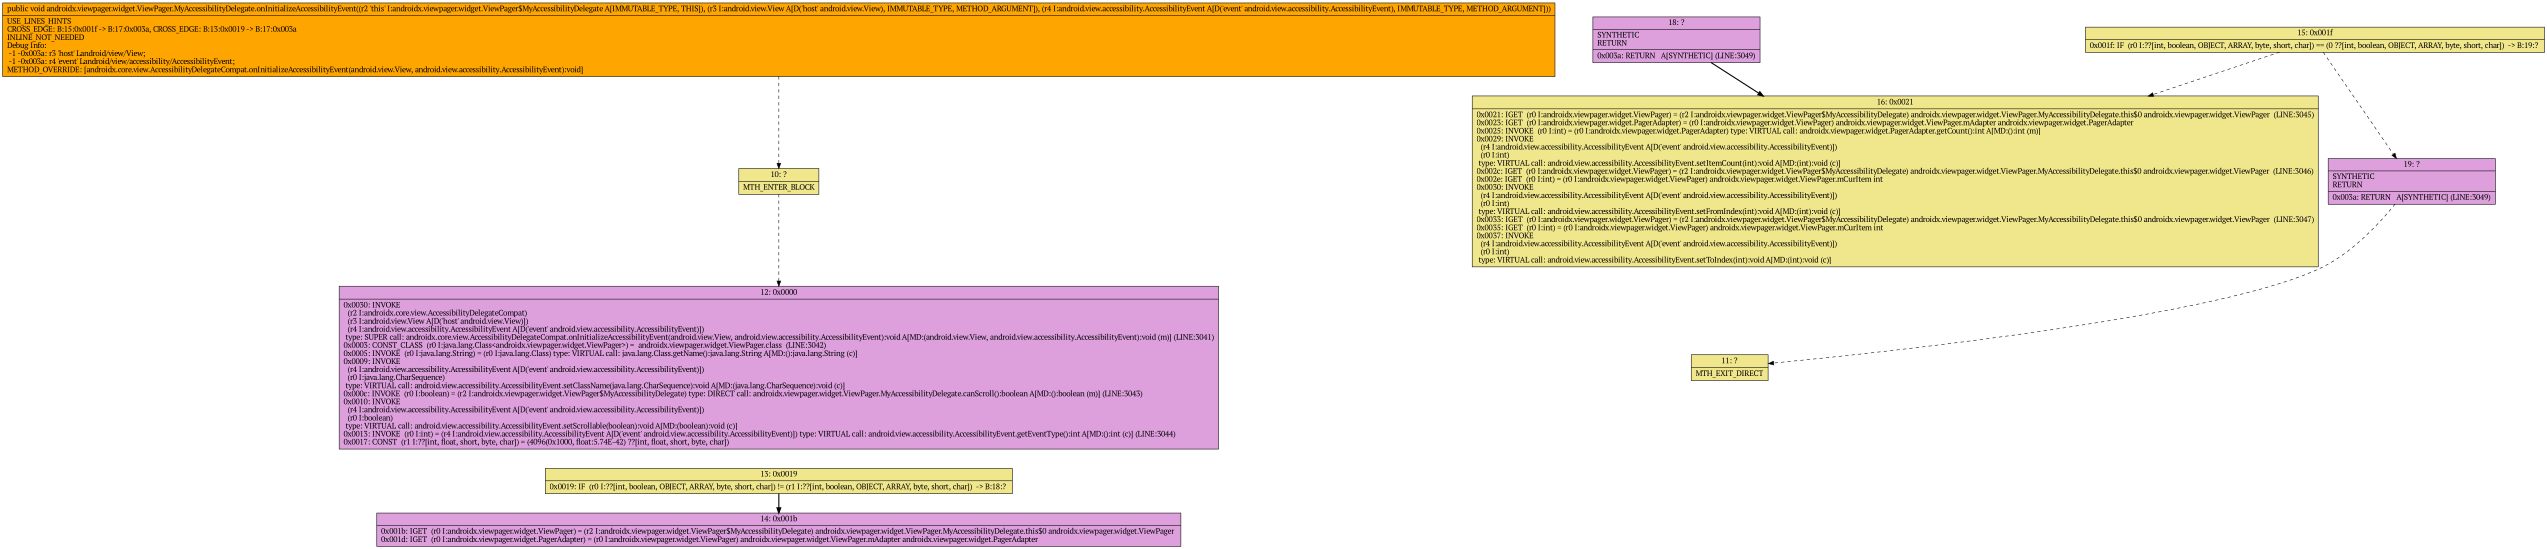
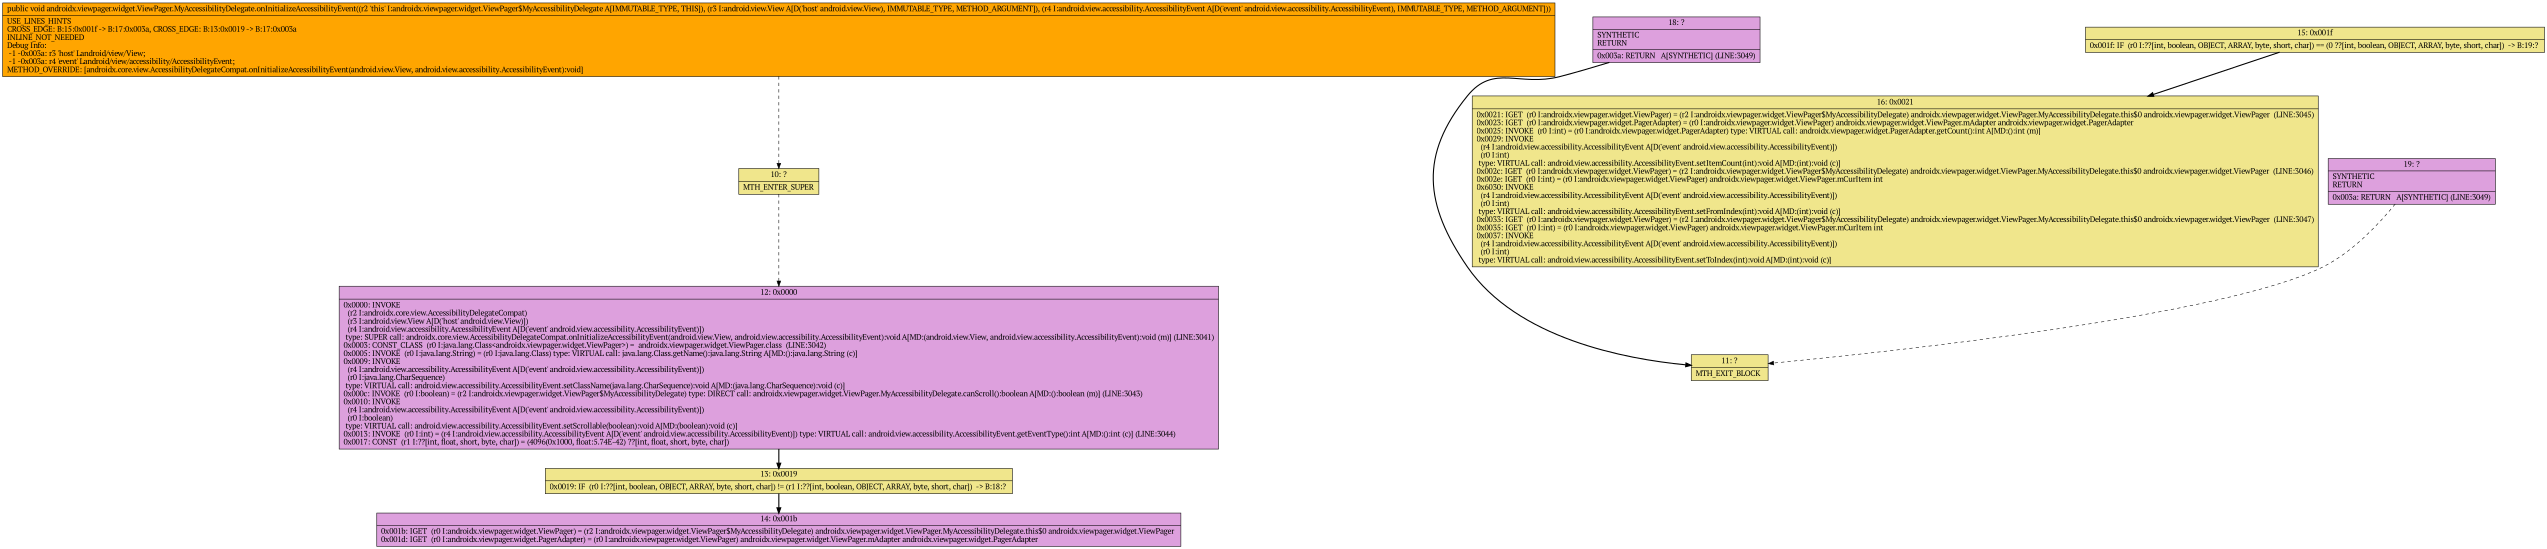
edge "15: 0x001f" -> "16: 0x0021": style dashed -> bold
edge "18: ?" -> "16: 0x0021": now "18: ?" -> "11: ?"
edge "15: 0x001f" -> "19: ?": removed
node "10: ?": text "MTH_ENTER_BLOCK" -> "MTH_ENTER_SUPER"
node "16: 0x0021": text "0x0030: INVOKE" -> "0x6030: INVOKE"
node "12: 0x0000": text "0x0030: INVOKE" -> "0x0000: INVOKE"
node "11: ?": text "MTH_EXIT_DIRECT" -> "MTH_EXIT_BLOCK"
edge "12: 0x0000" -> "13: 0x0019": added
